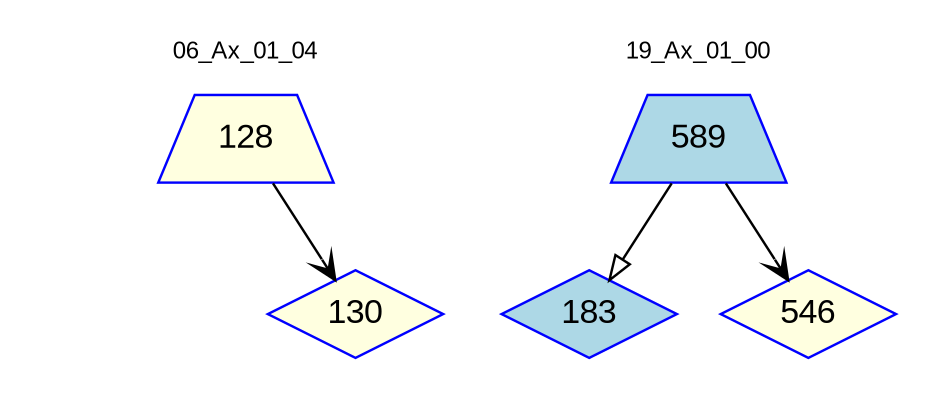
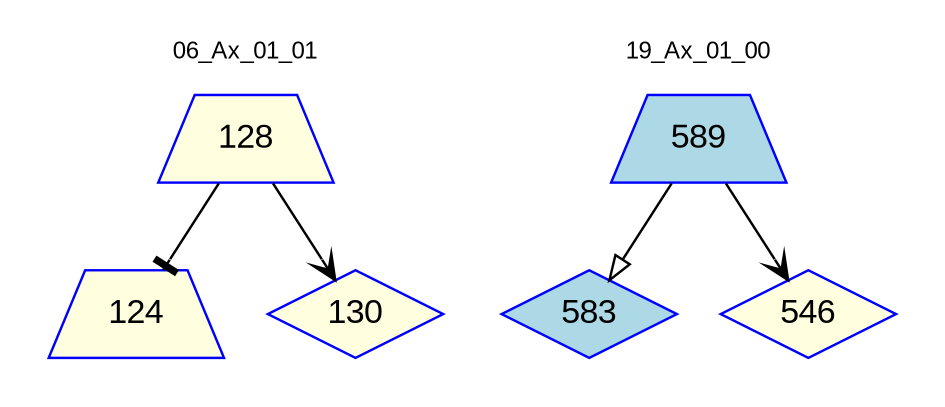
cluster "06_Ax_01_04": label "06_Ax_01_04" -> "06_Ax_01_01"
node "124": added
node "183": label "183" -> "583"
